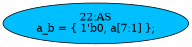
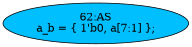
node "22:AS a_b = { 1'b0, a[7:1] };": label "22:AS a_b = { 1'b0, a[7:1] };" -> "62:AS a_b = { 1'b0, a[7:1] };"
